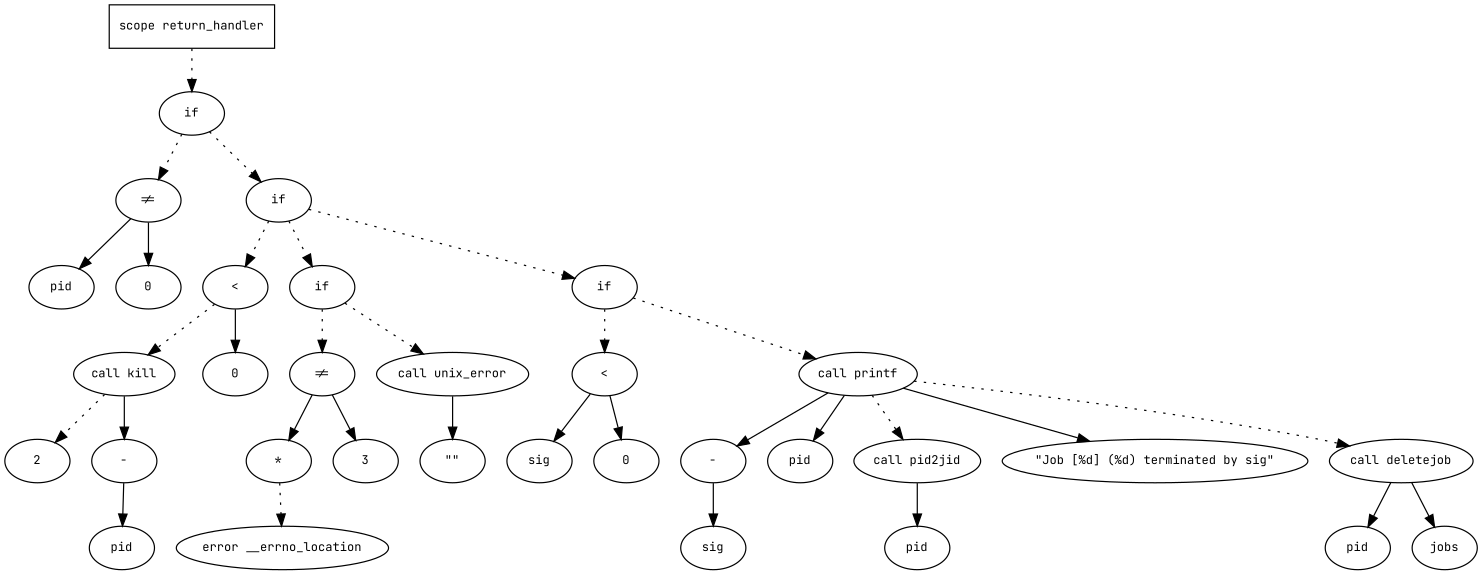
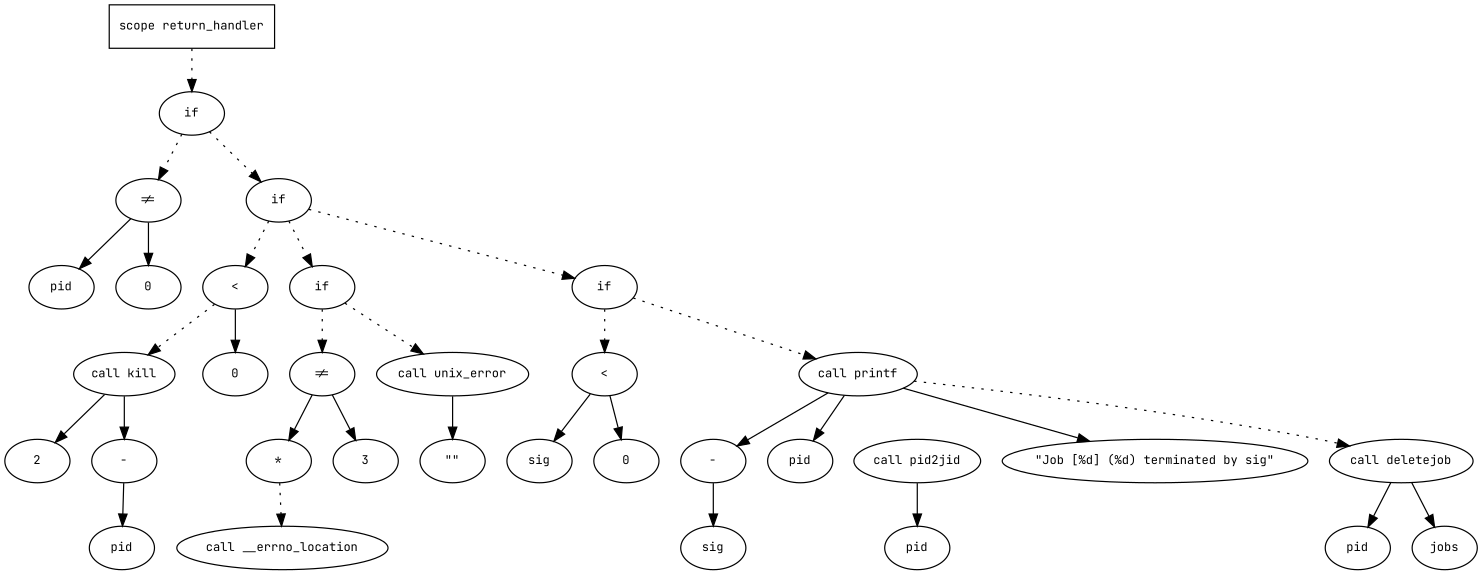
edge "call printf" -> "call pid2jid": removed
edge "call kill" -> "2": style dotted -> solid
node "error __errno_location": label "error __errno_location" -> "call __errno_location"
